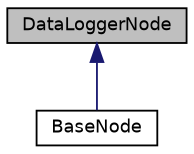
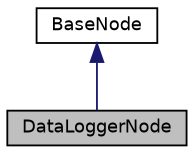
edge "BaseNode" -> "DataLoggerNode": reversed
